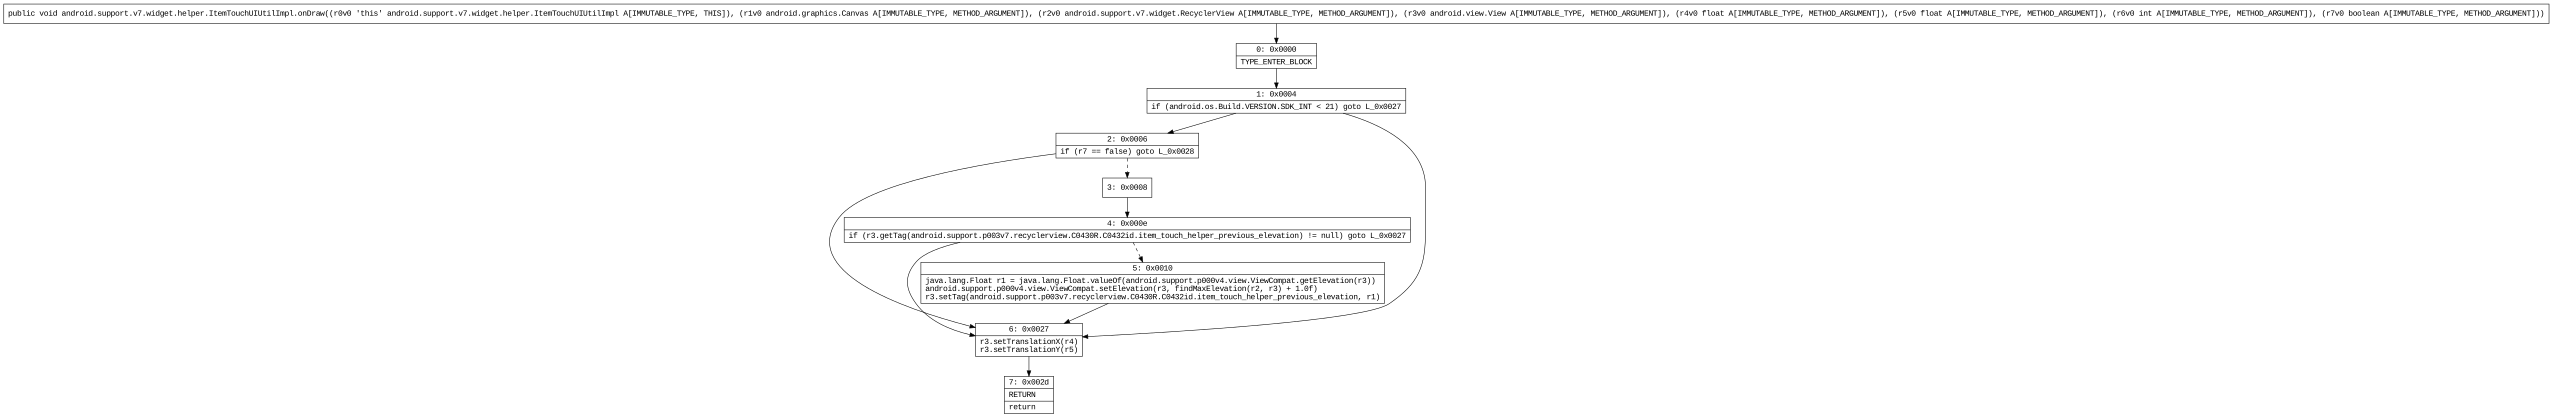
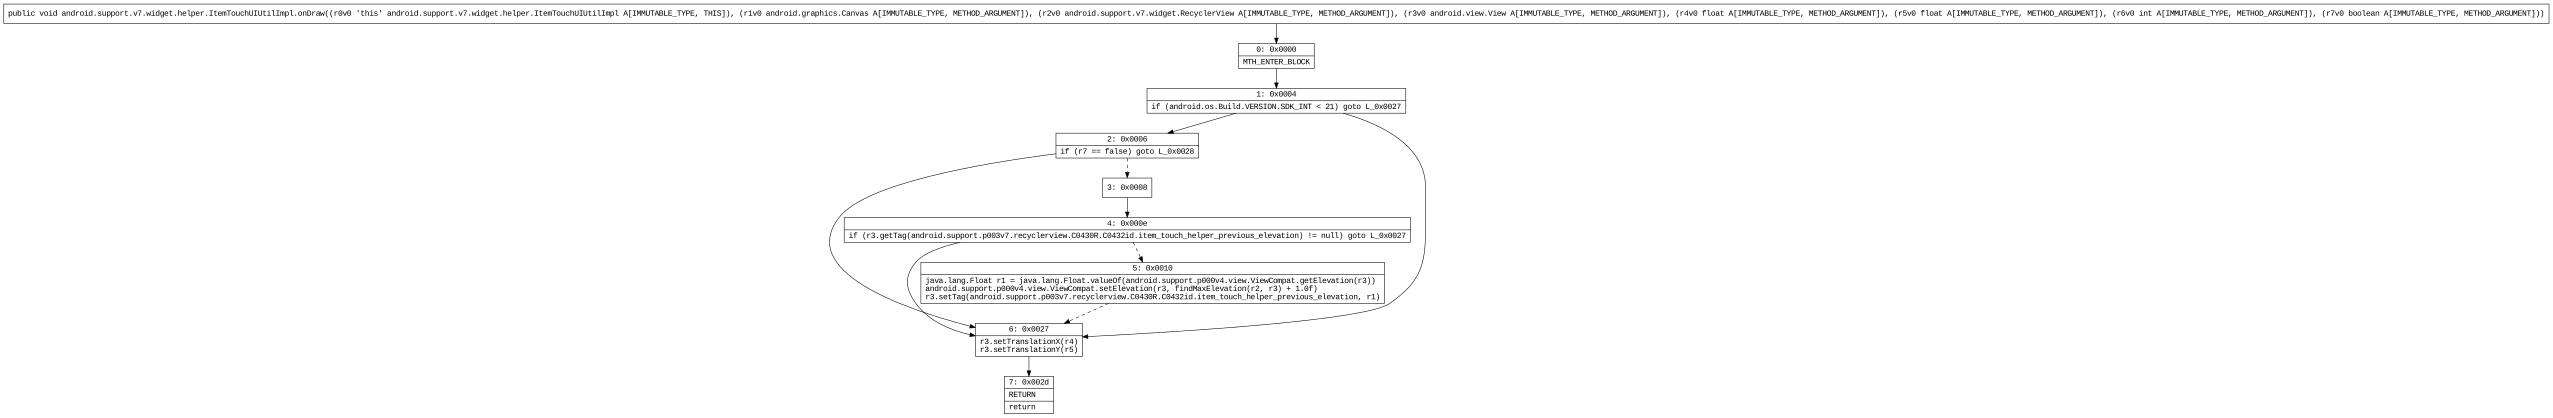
node "0: 0x0000": text "TYPE_ENTER_BLOCK" -> "MTH_ENTER_BLOCK"
edge "5: 0x0010" -> "6: 0x0027": style solid -> dashed
